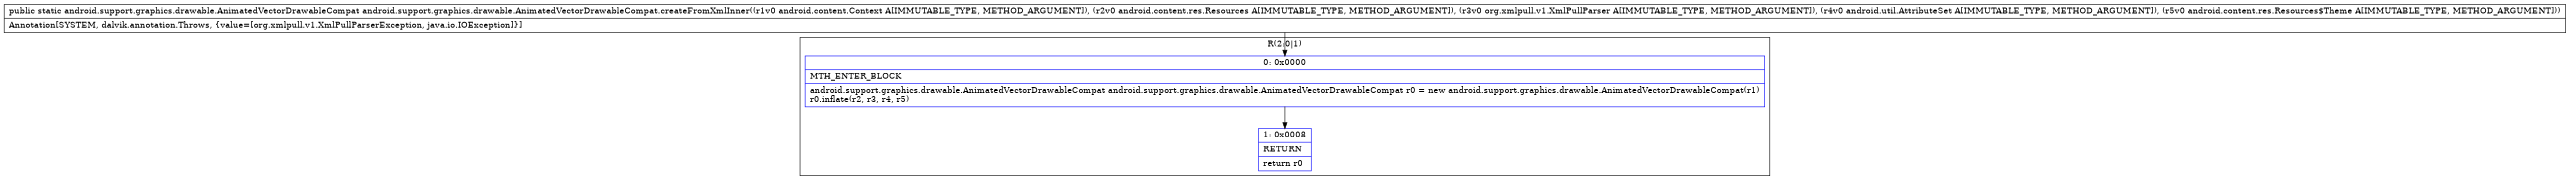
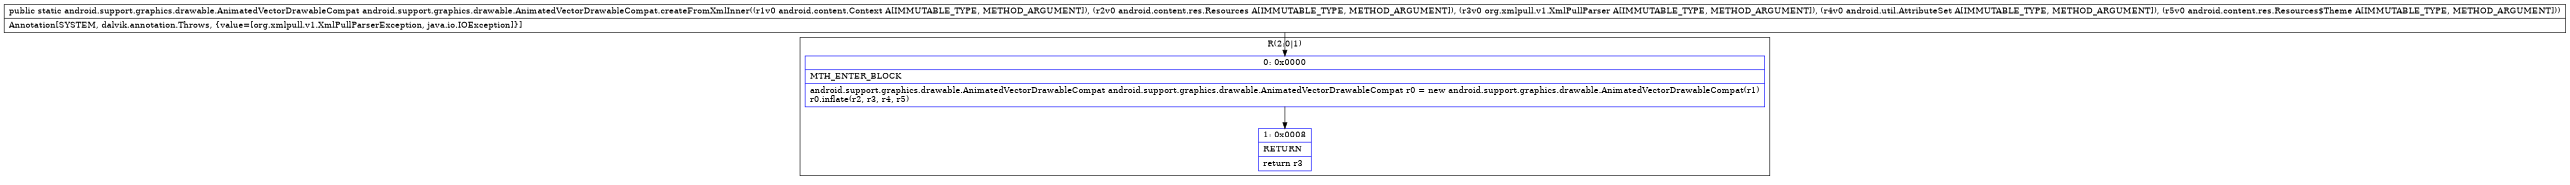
node "1: 0x0008": text "return r0" -> "return r3"
